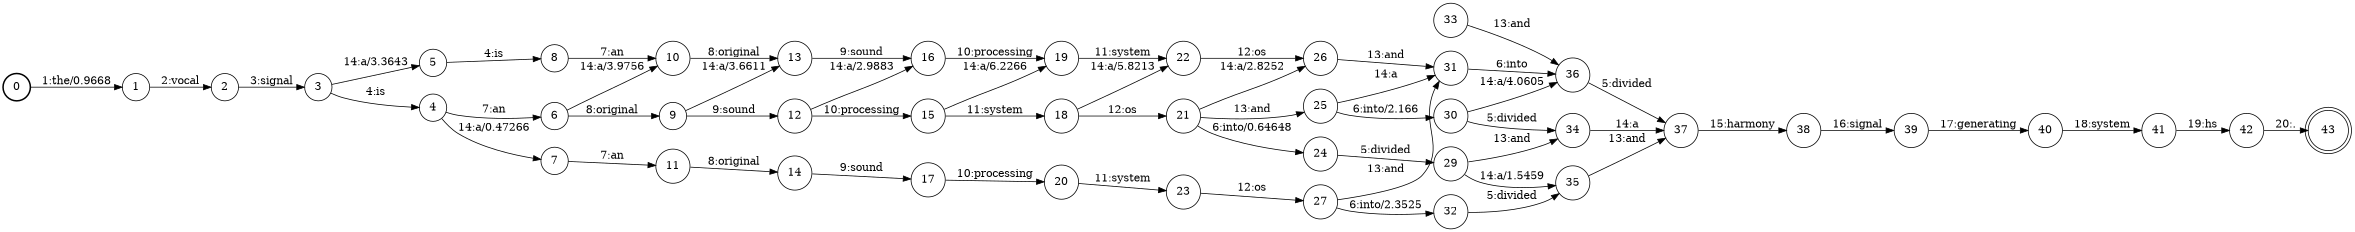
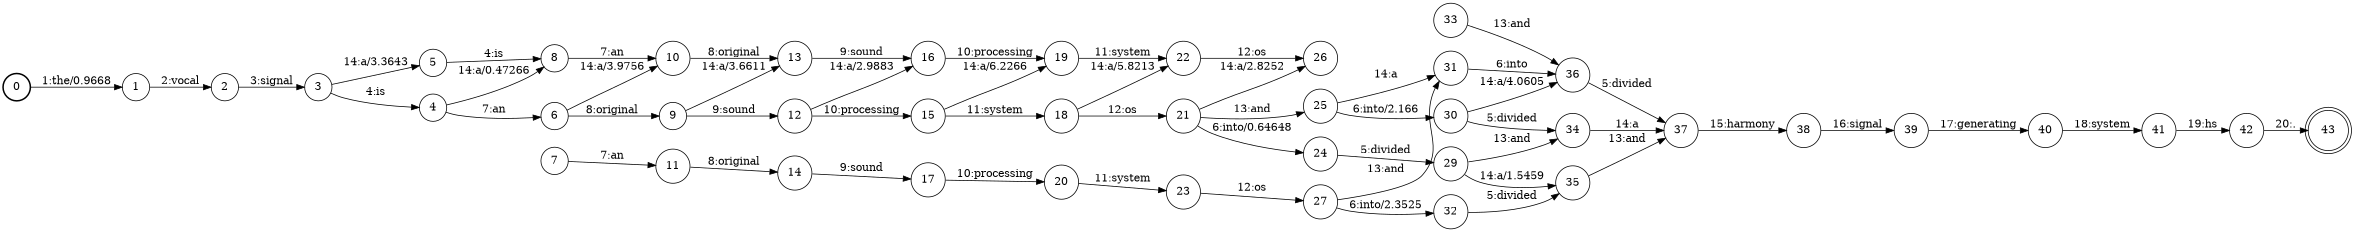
edge "26" -> "31": removed, label "13:and"
edge "4" -> "7": now "4" -> "8"
